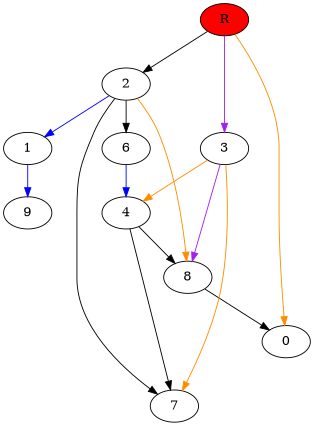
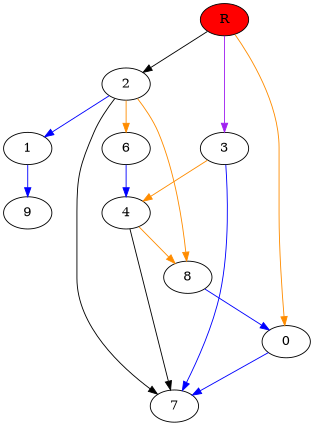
edge "2" -> "6": color black -> darkorange
edge "3" -> "8": removed
edge "4" -> "8": color black -> darkorange
edge "3" -> "7": color darkorange -> blue
edge "8" -> "0": color black -> blue
edge "0" -> "7": added
